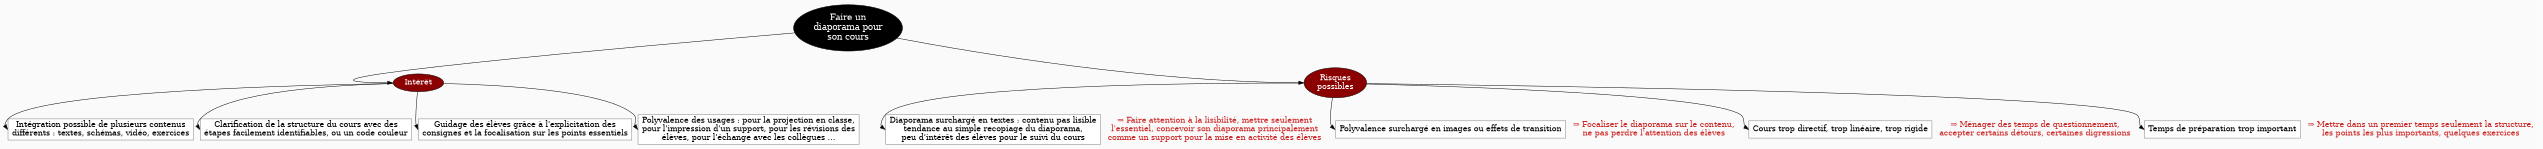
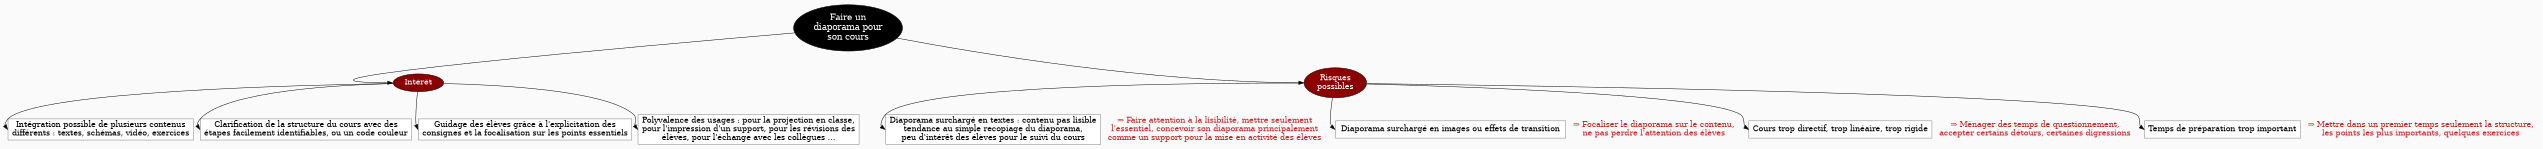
node "Polyvalence surchargé en images ou effets de transition": label "Polyvalence surchargé en images ou effets de transition" -> "Diaporama surchargé en images ou effets de transition"
